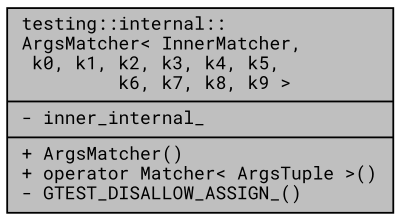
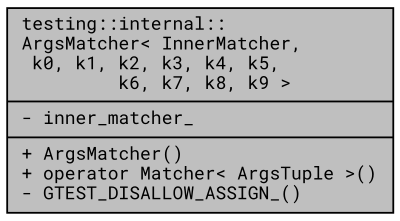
node "testing::internal::": text "- inner_internal_" -> "- inner_matcher_"
